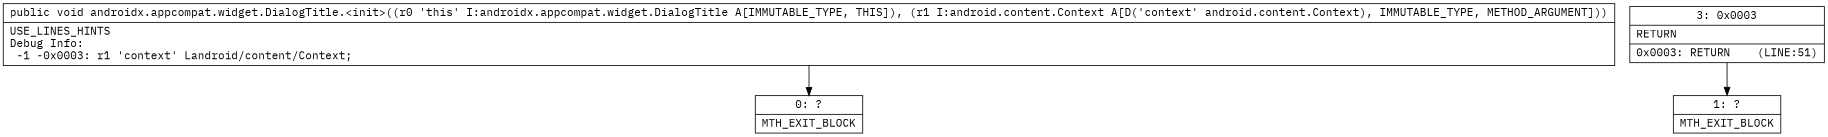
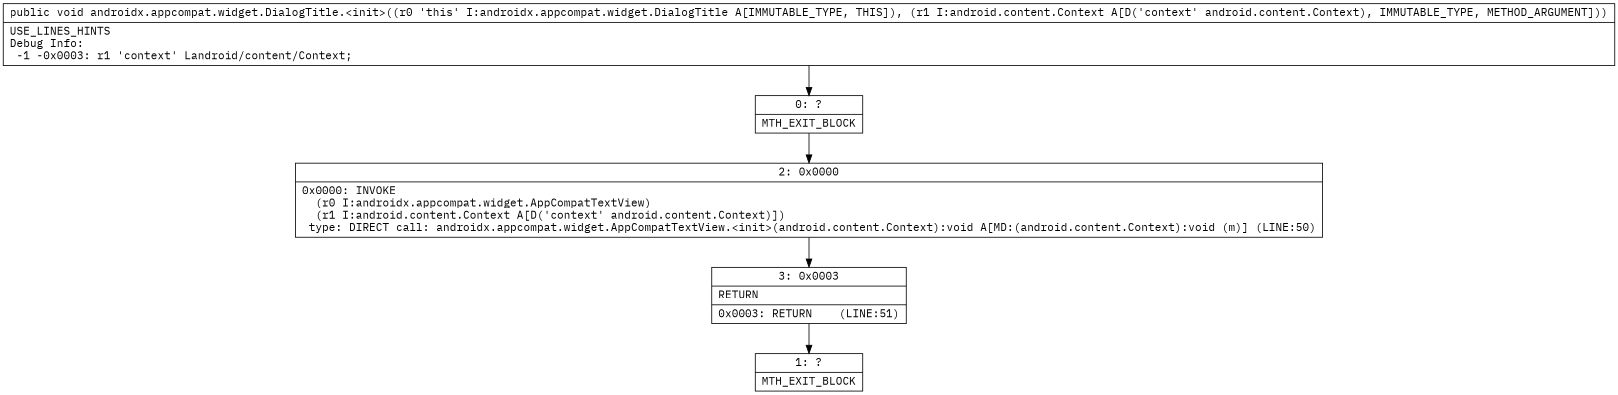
node "2: 0x0000": added
